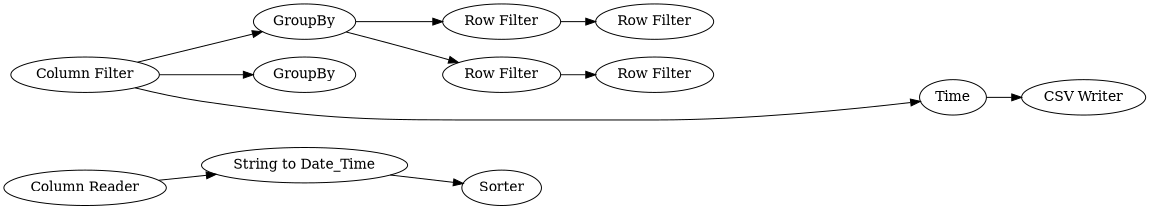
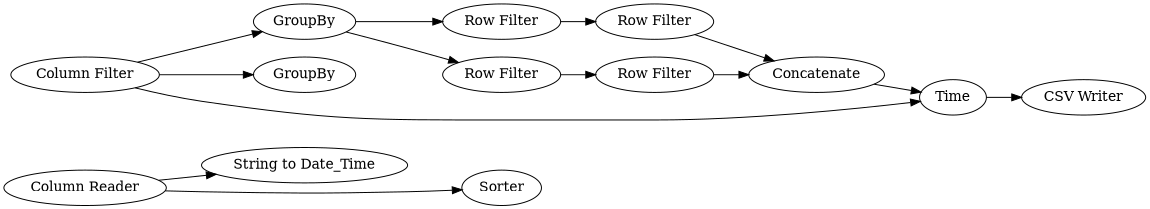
node "Concatenate": added
edge "String to Date_Time" -> "Sorter": now "Column Reader" -> "Sorter"
